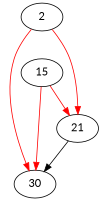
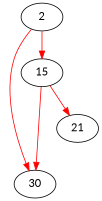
edge "2" -> "21": now "2" -> "15"
edge "21" -> "30": removed
